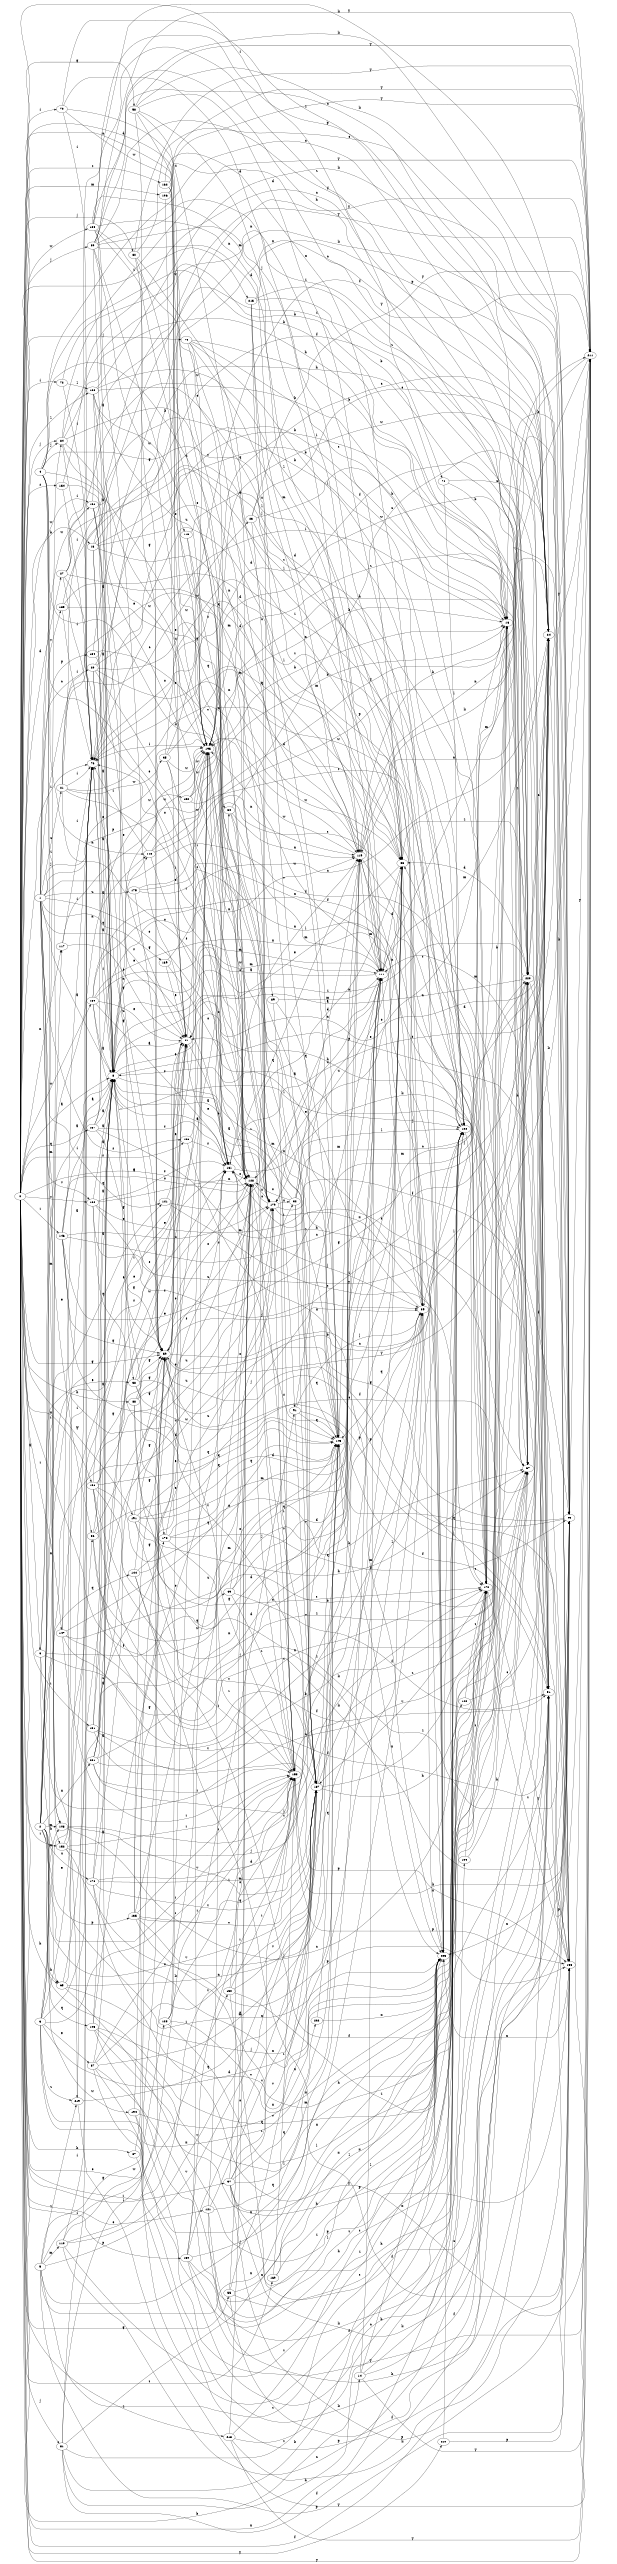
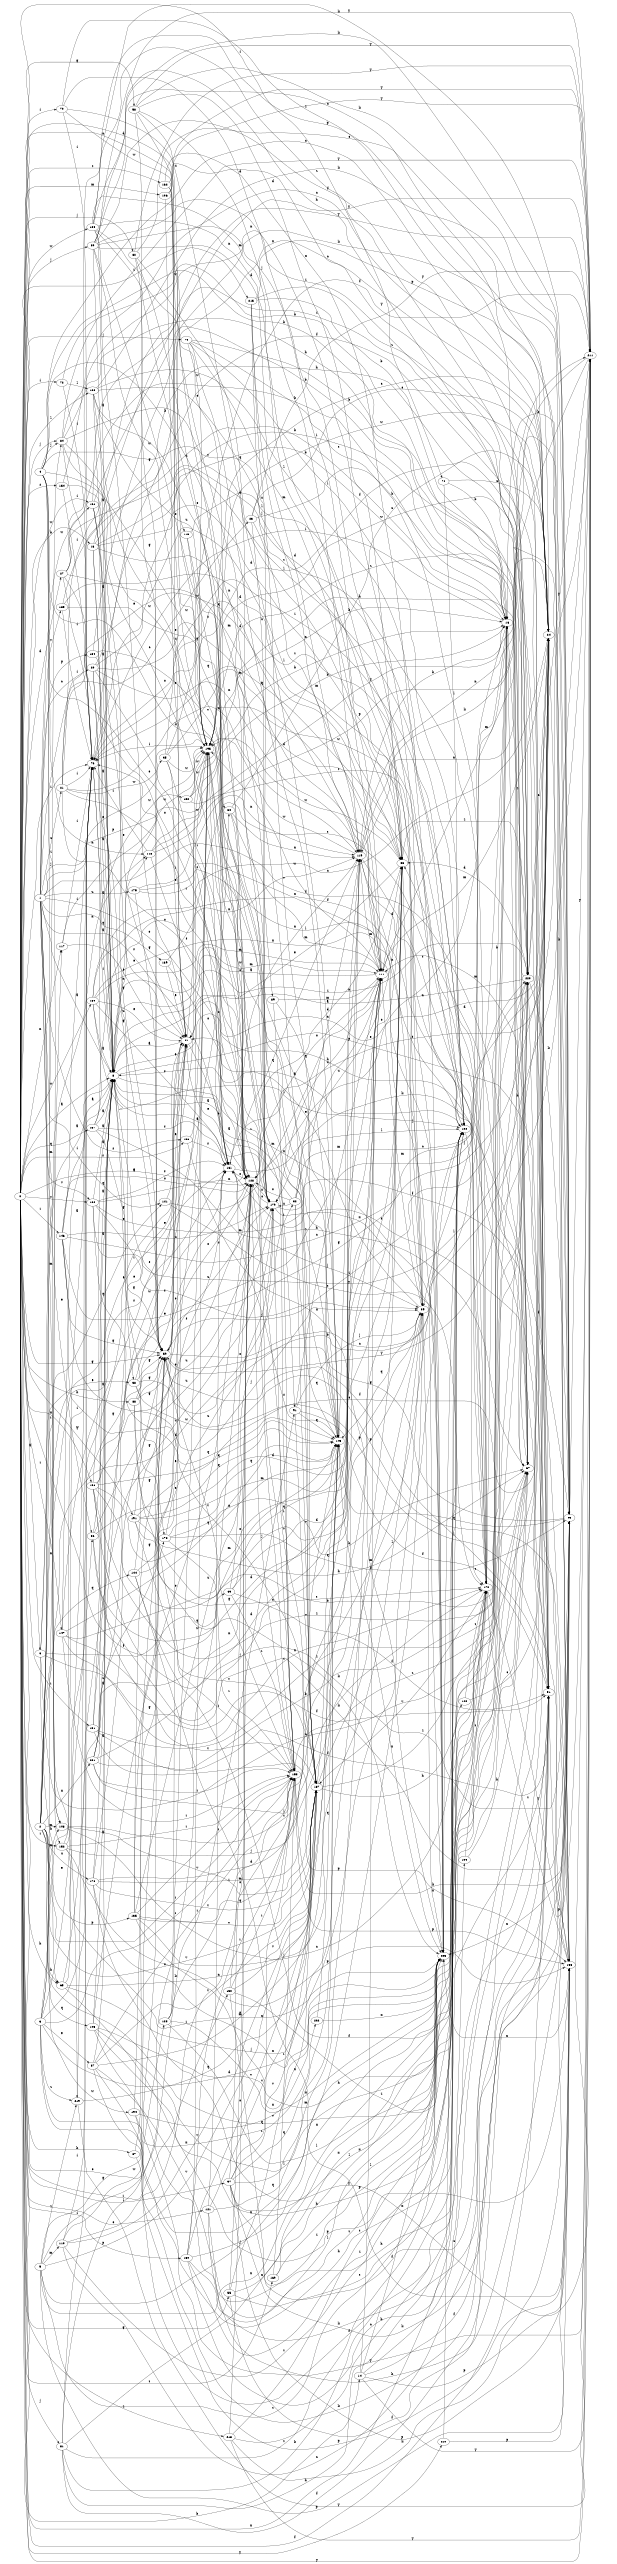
edge "192" -> "170": now "192" -> "16"
edge "111" -> "128": added, label "o"
edge "179" -> "32": reversed
edge "14" -> "136": added, label "p"
